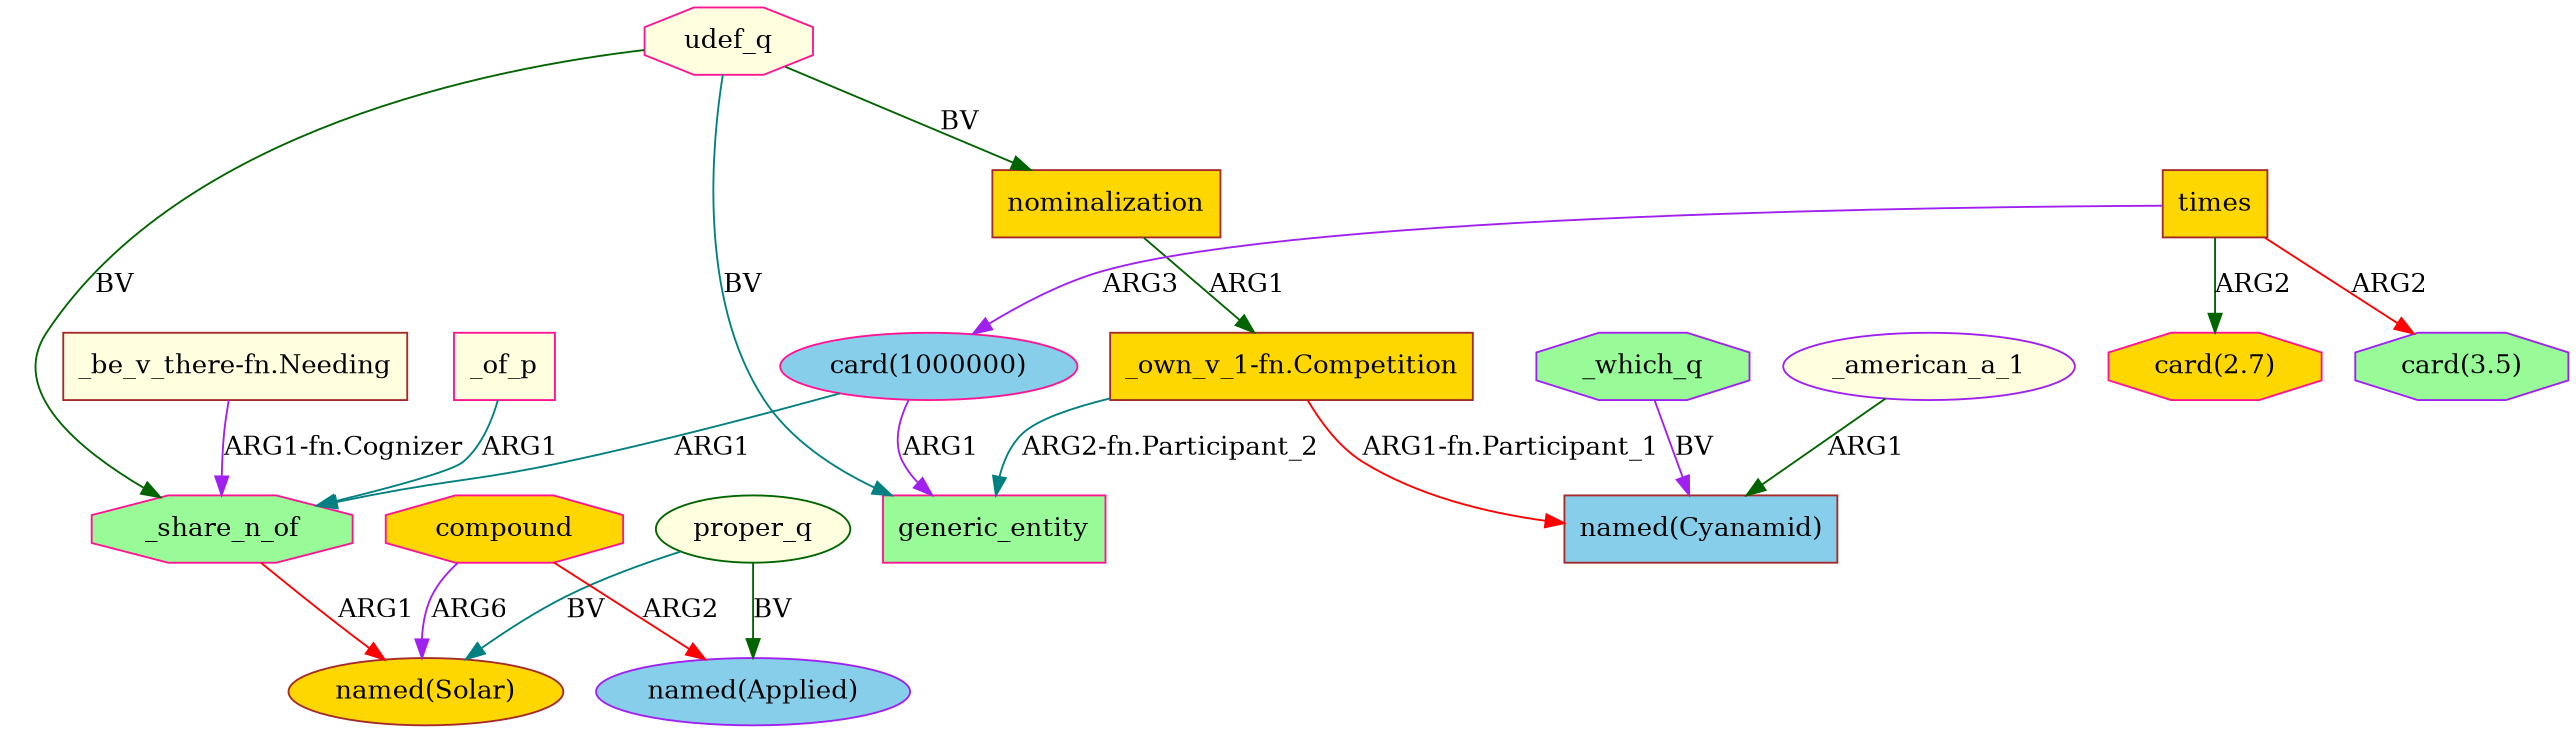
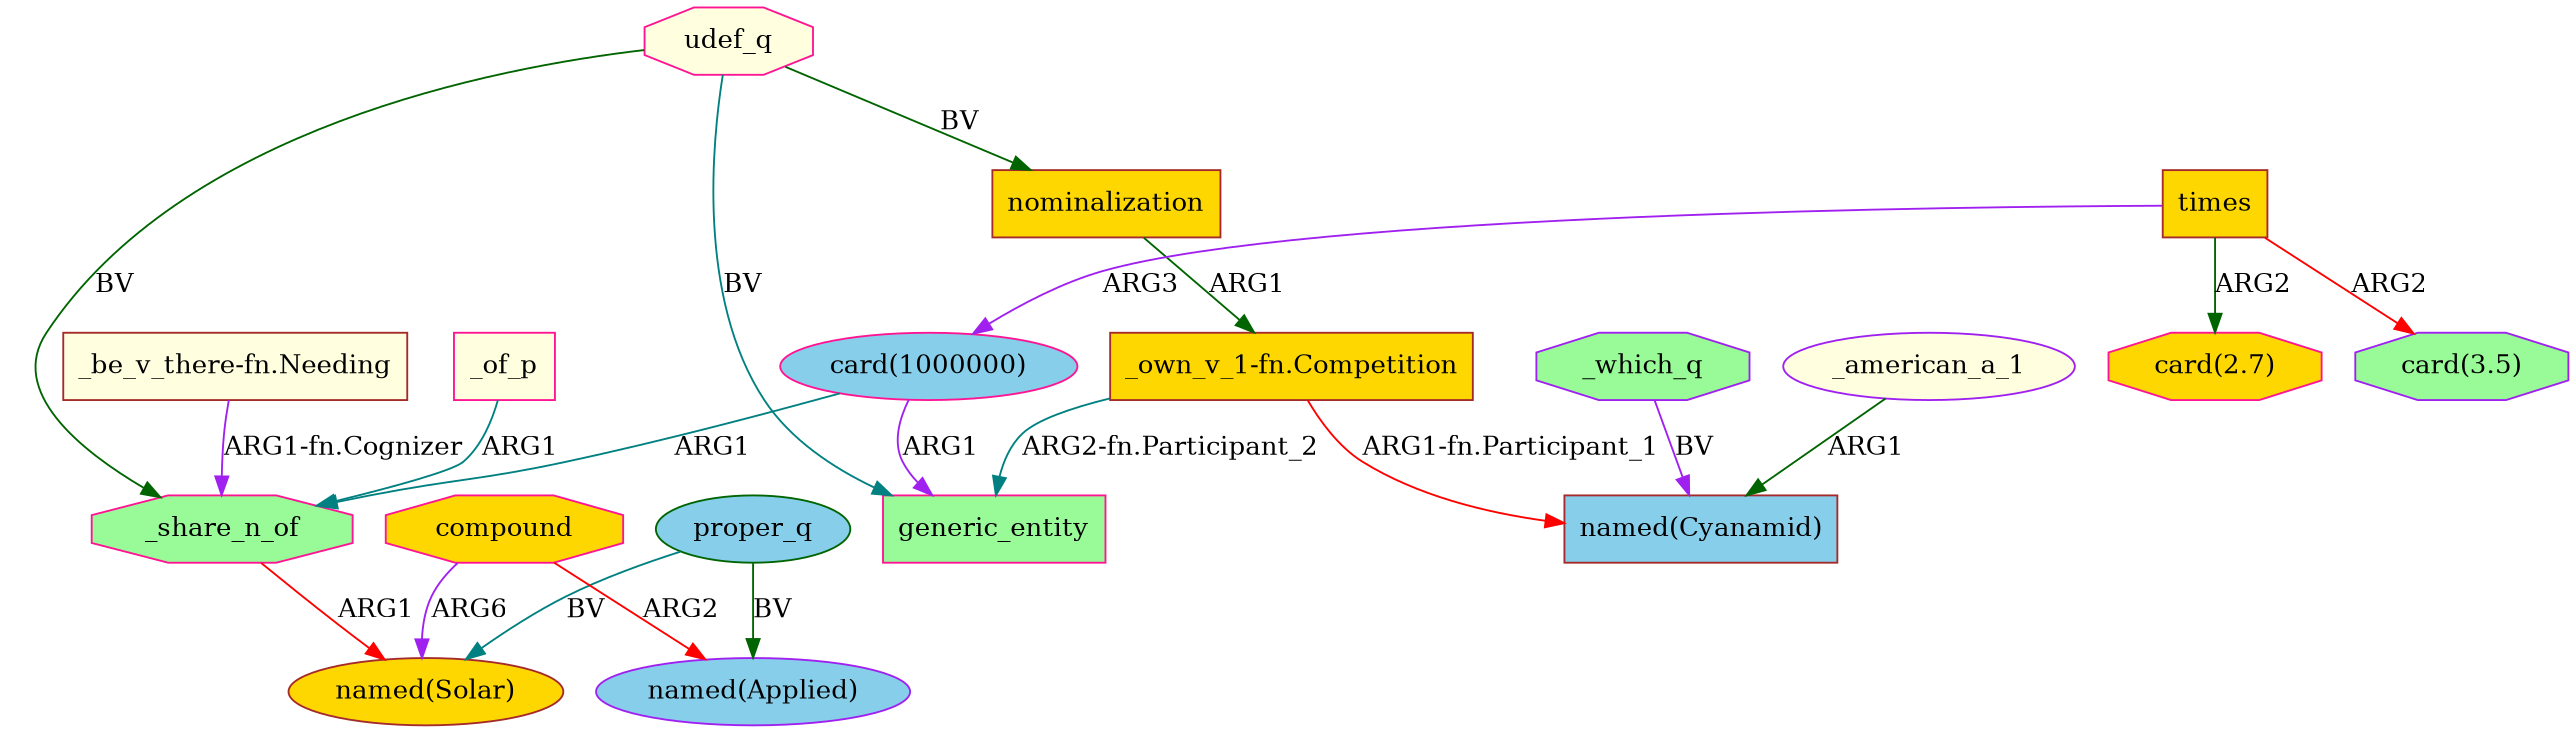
node "proper_q": fillcolor lightyellow -> skyblue
